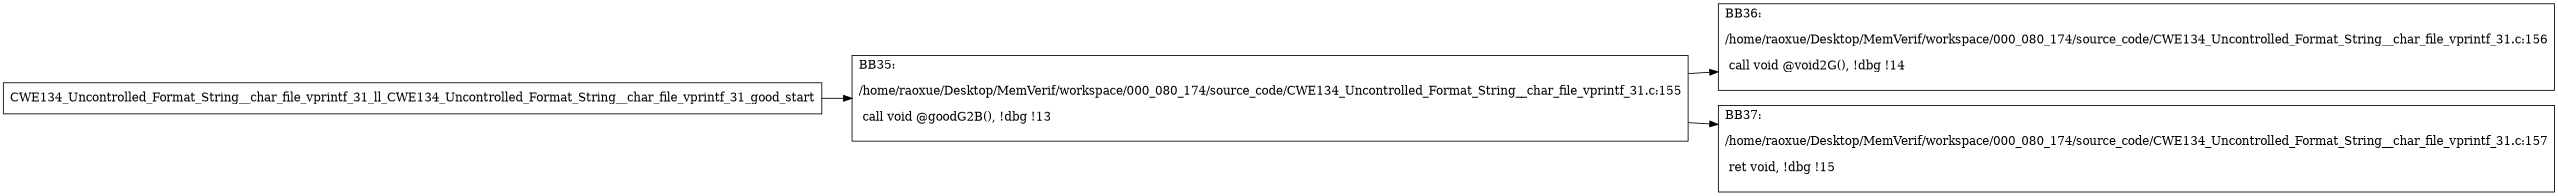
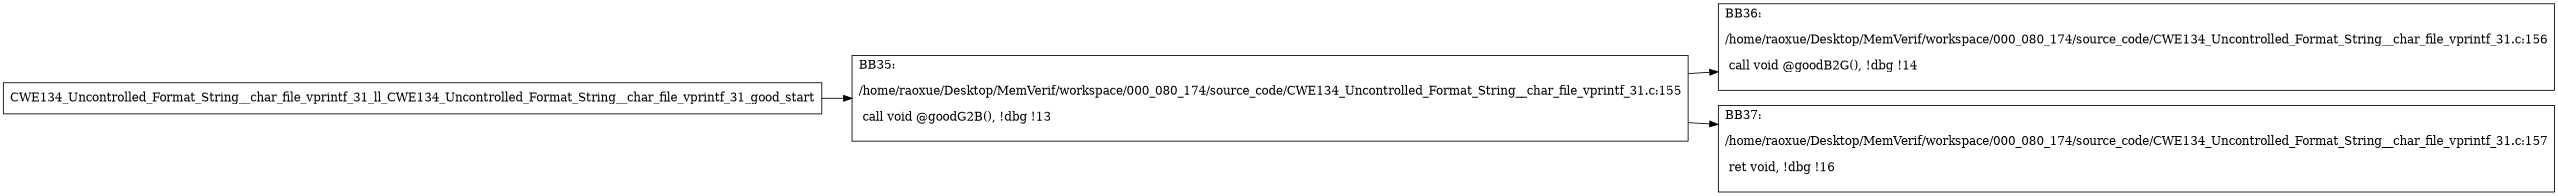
node "BB36:": text "call void @void2G(), !dbg !14" -> "call void @goodB2G(), !dbg !14"
node "BB37:": text "ret void, !dbg !15" -> "ret void, !dbg !16"
